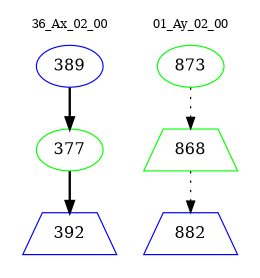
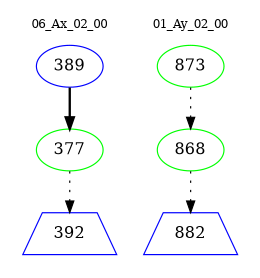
cluster "36_Ax_02_00": label "36_Ax_02_00" -> "06_Ax_02_00"
node "868": shape trapezium -> ellipse
edge "377" -> "392": style bold -> dotted
